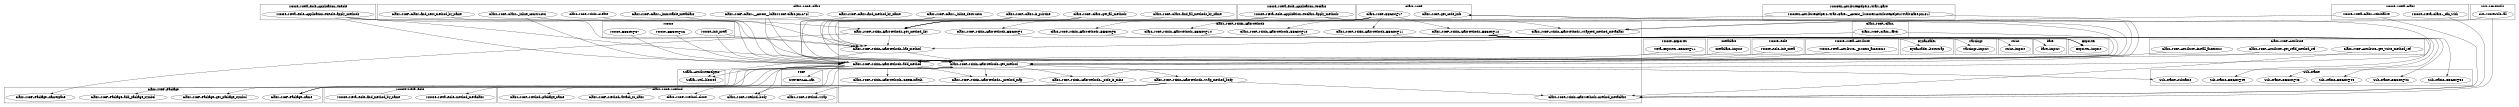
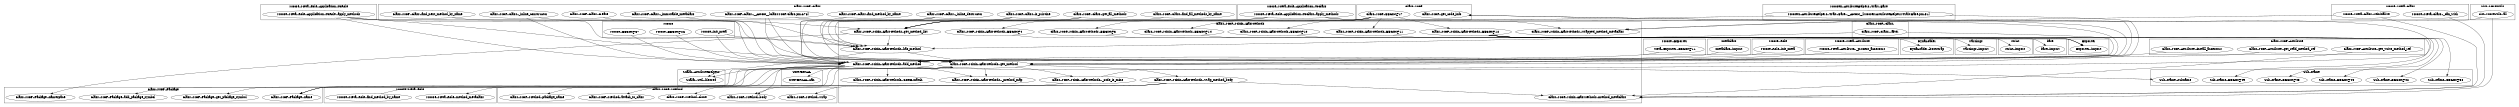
node "Class::MOP::Mixin::create": label "Class::MOP::Mixin::create" -> "Class::MOP::Class::create"
cluster "MOP": label "MOP" -> "UNIVERSAL"
